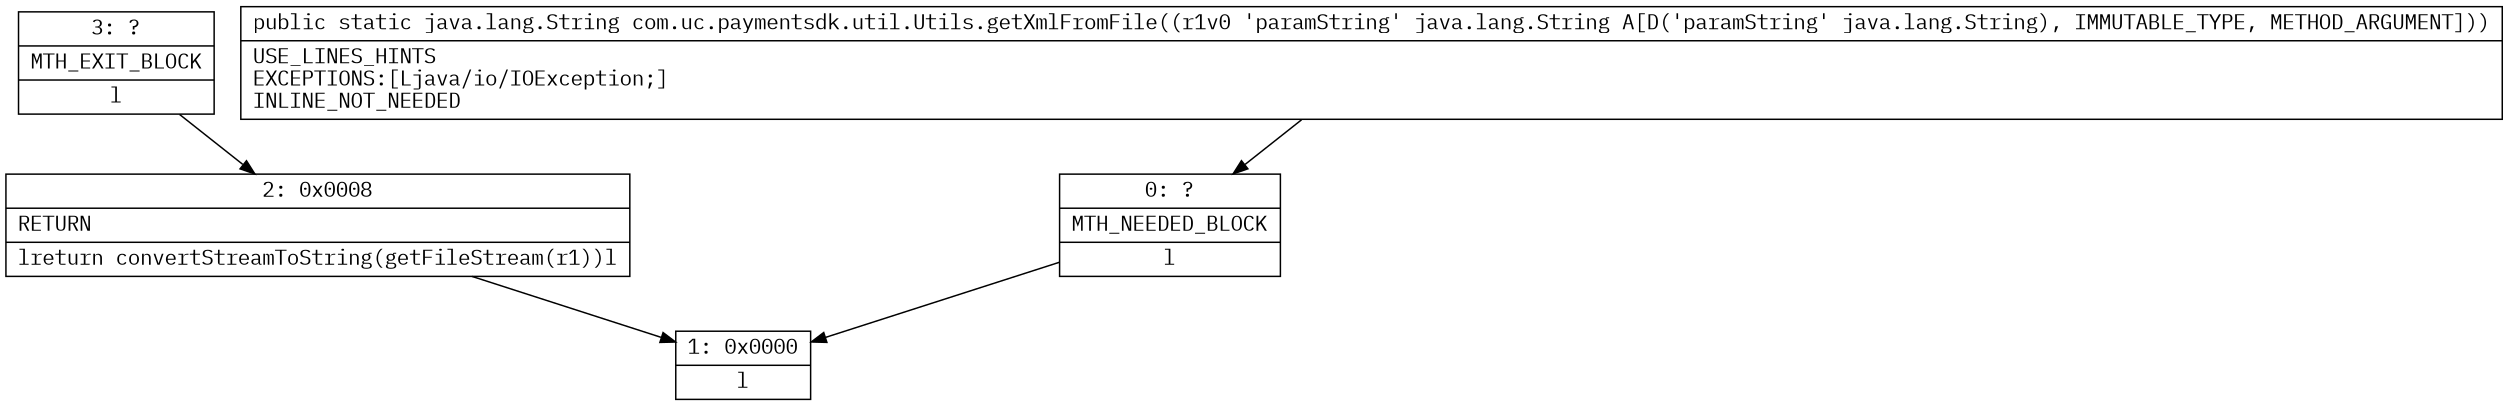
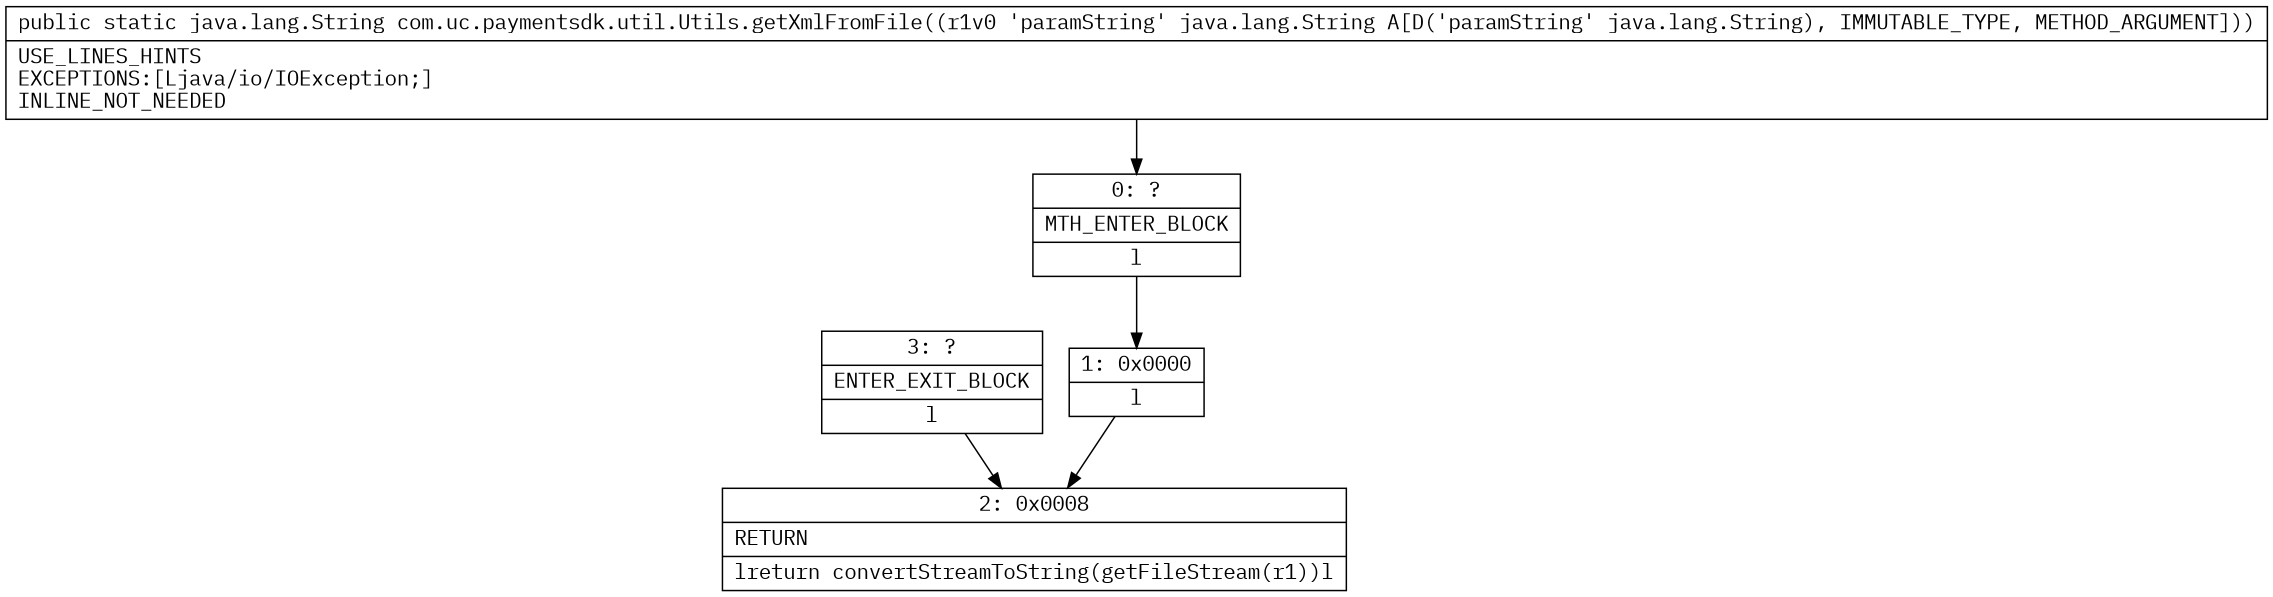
node "3: ?": text "MTH_EXIT_BLOCK" -> "ENTER_EXIT_BLOCK"
node "0: ?": text "MTH_NEEDED_BLOCK" -> "MTH_ENTER_BLOCK"
edge "2: 0x0008" -> "1: 0x0000": reversed
